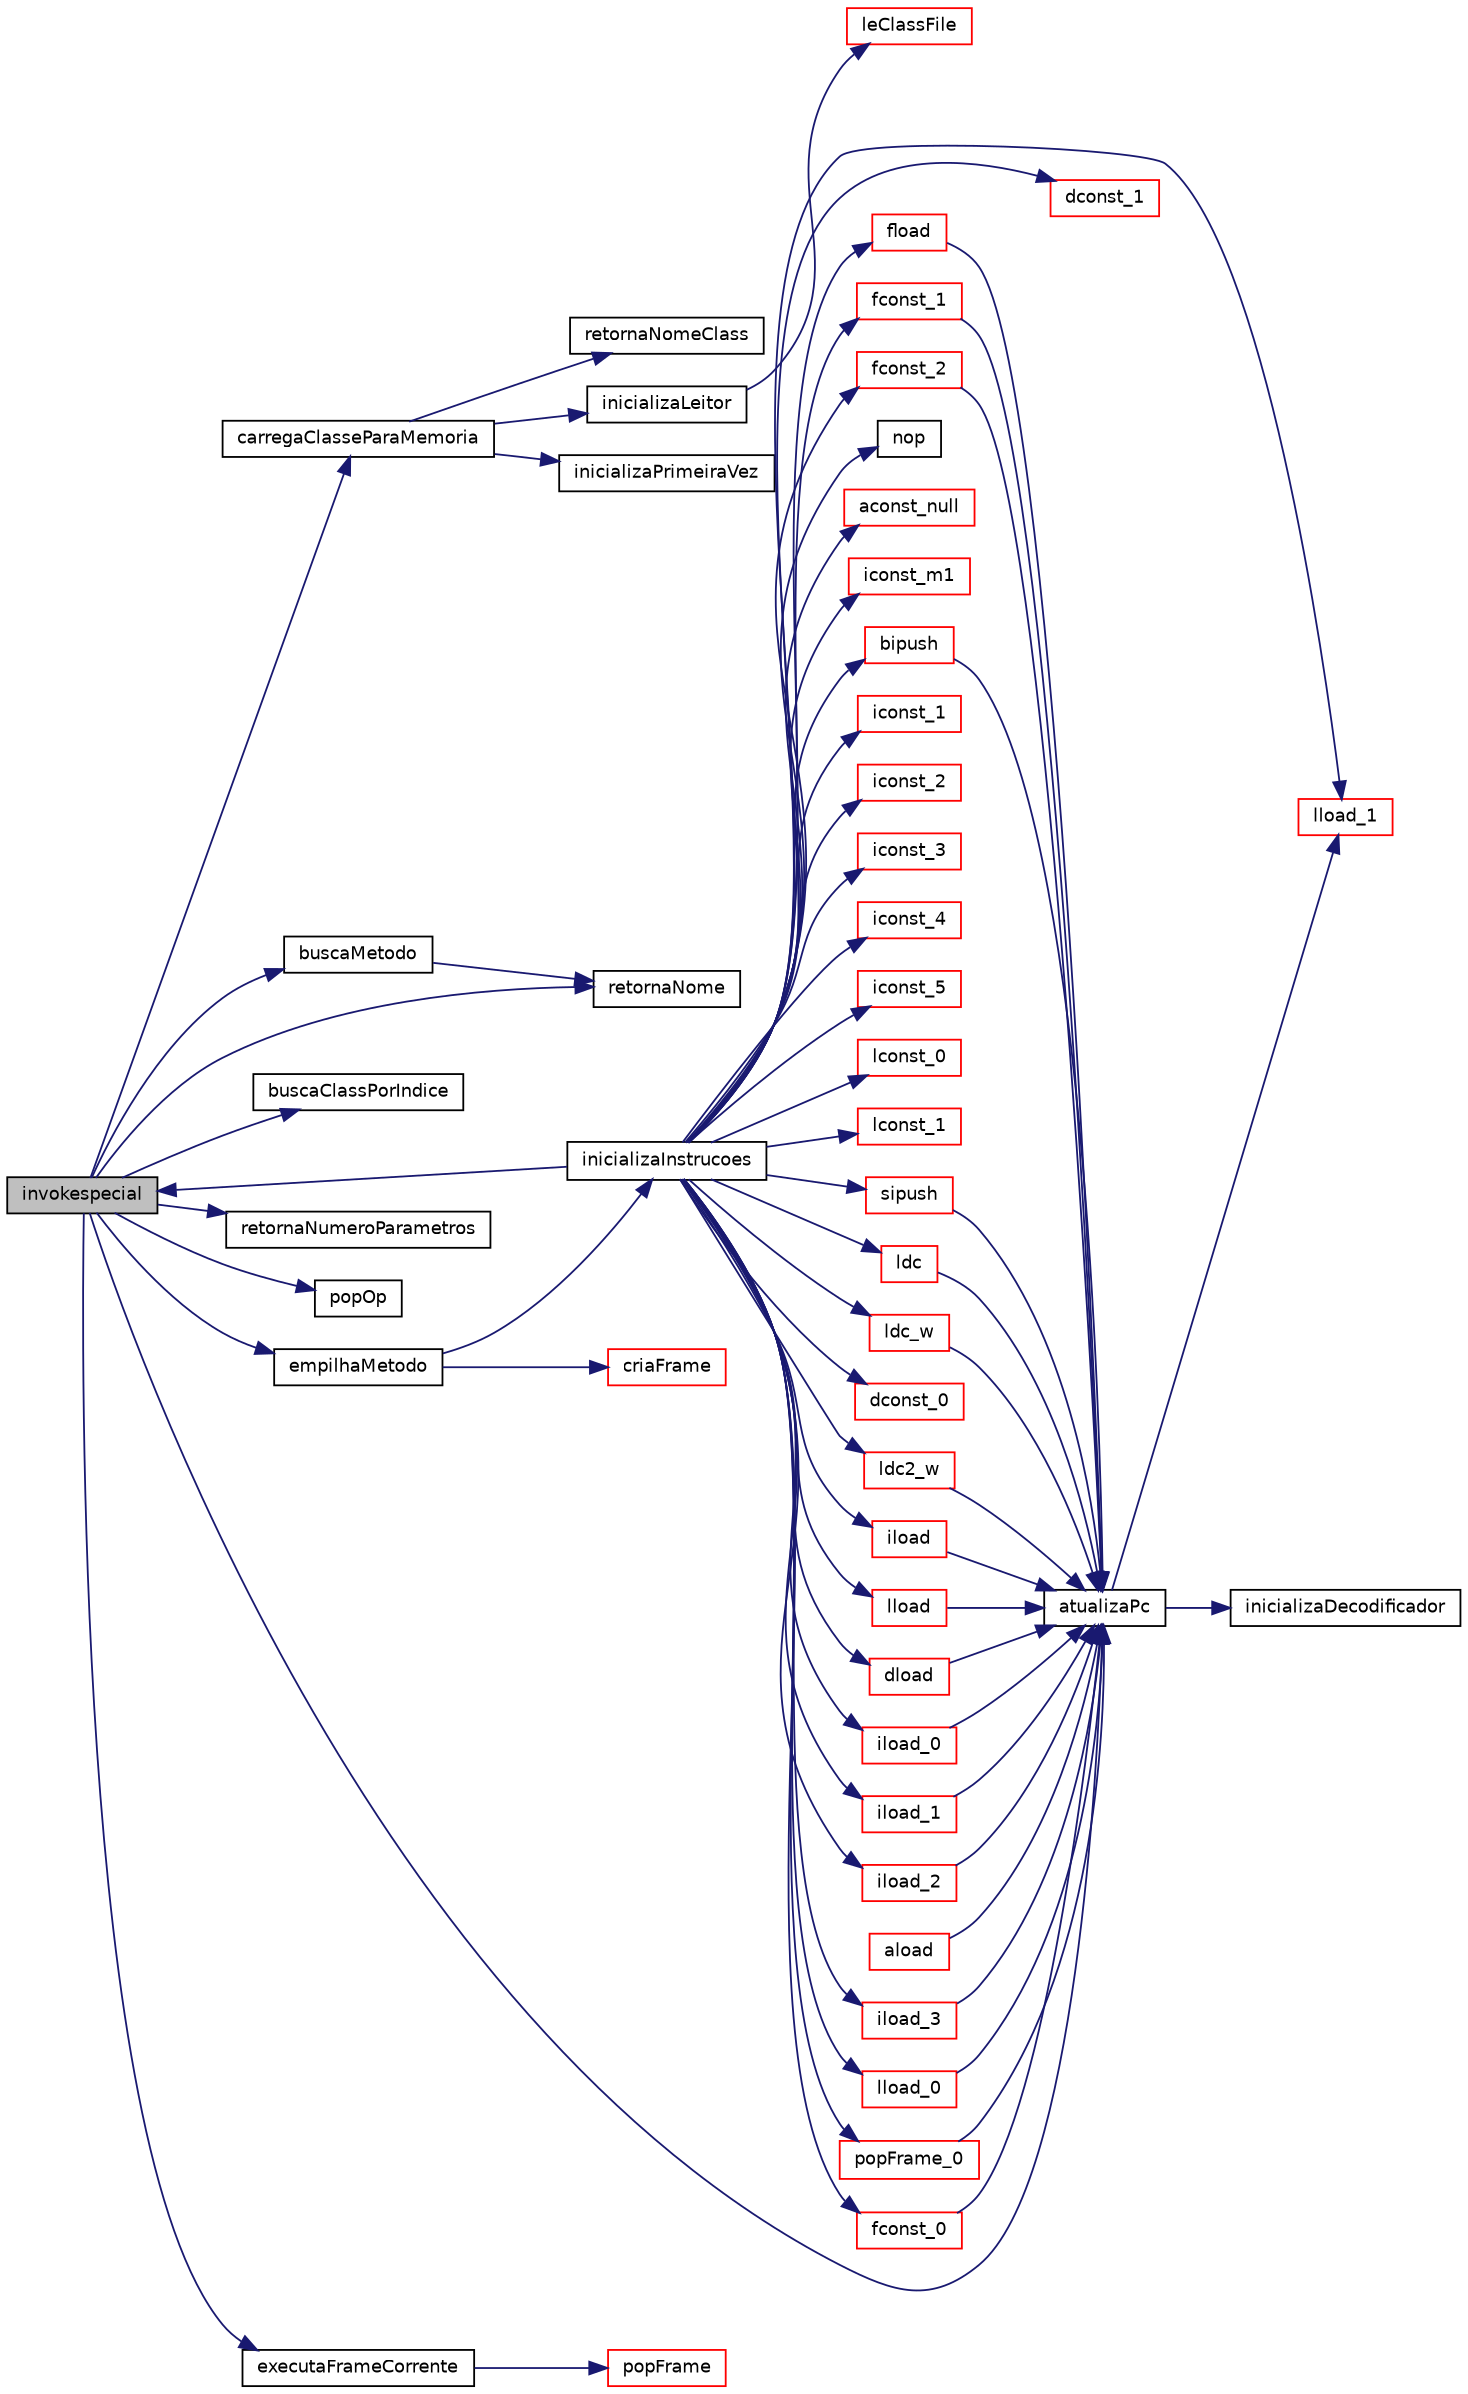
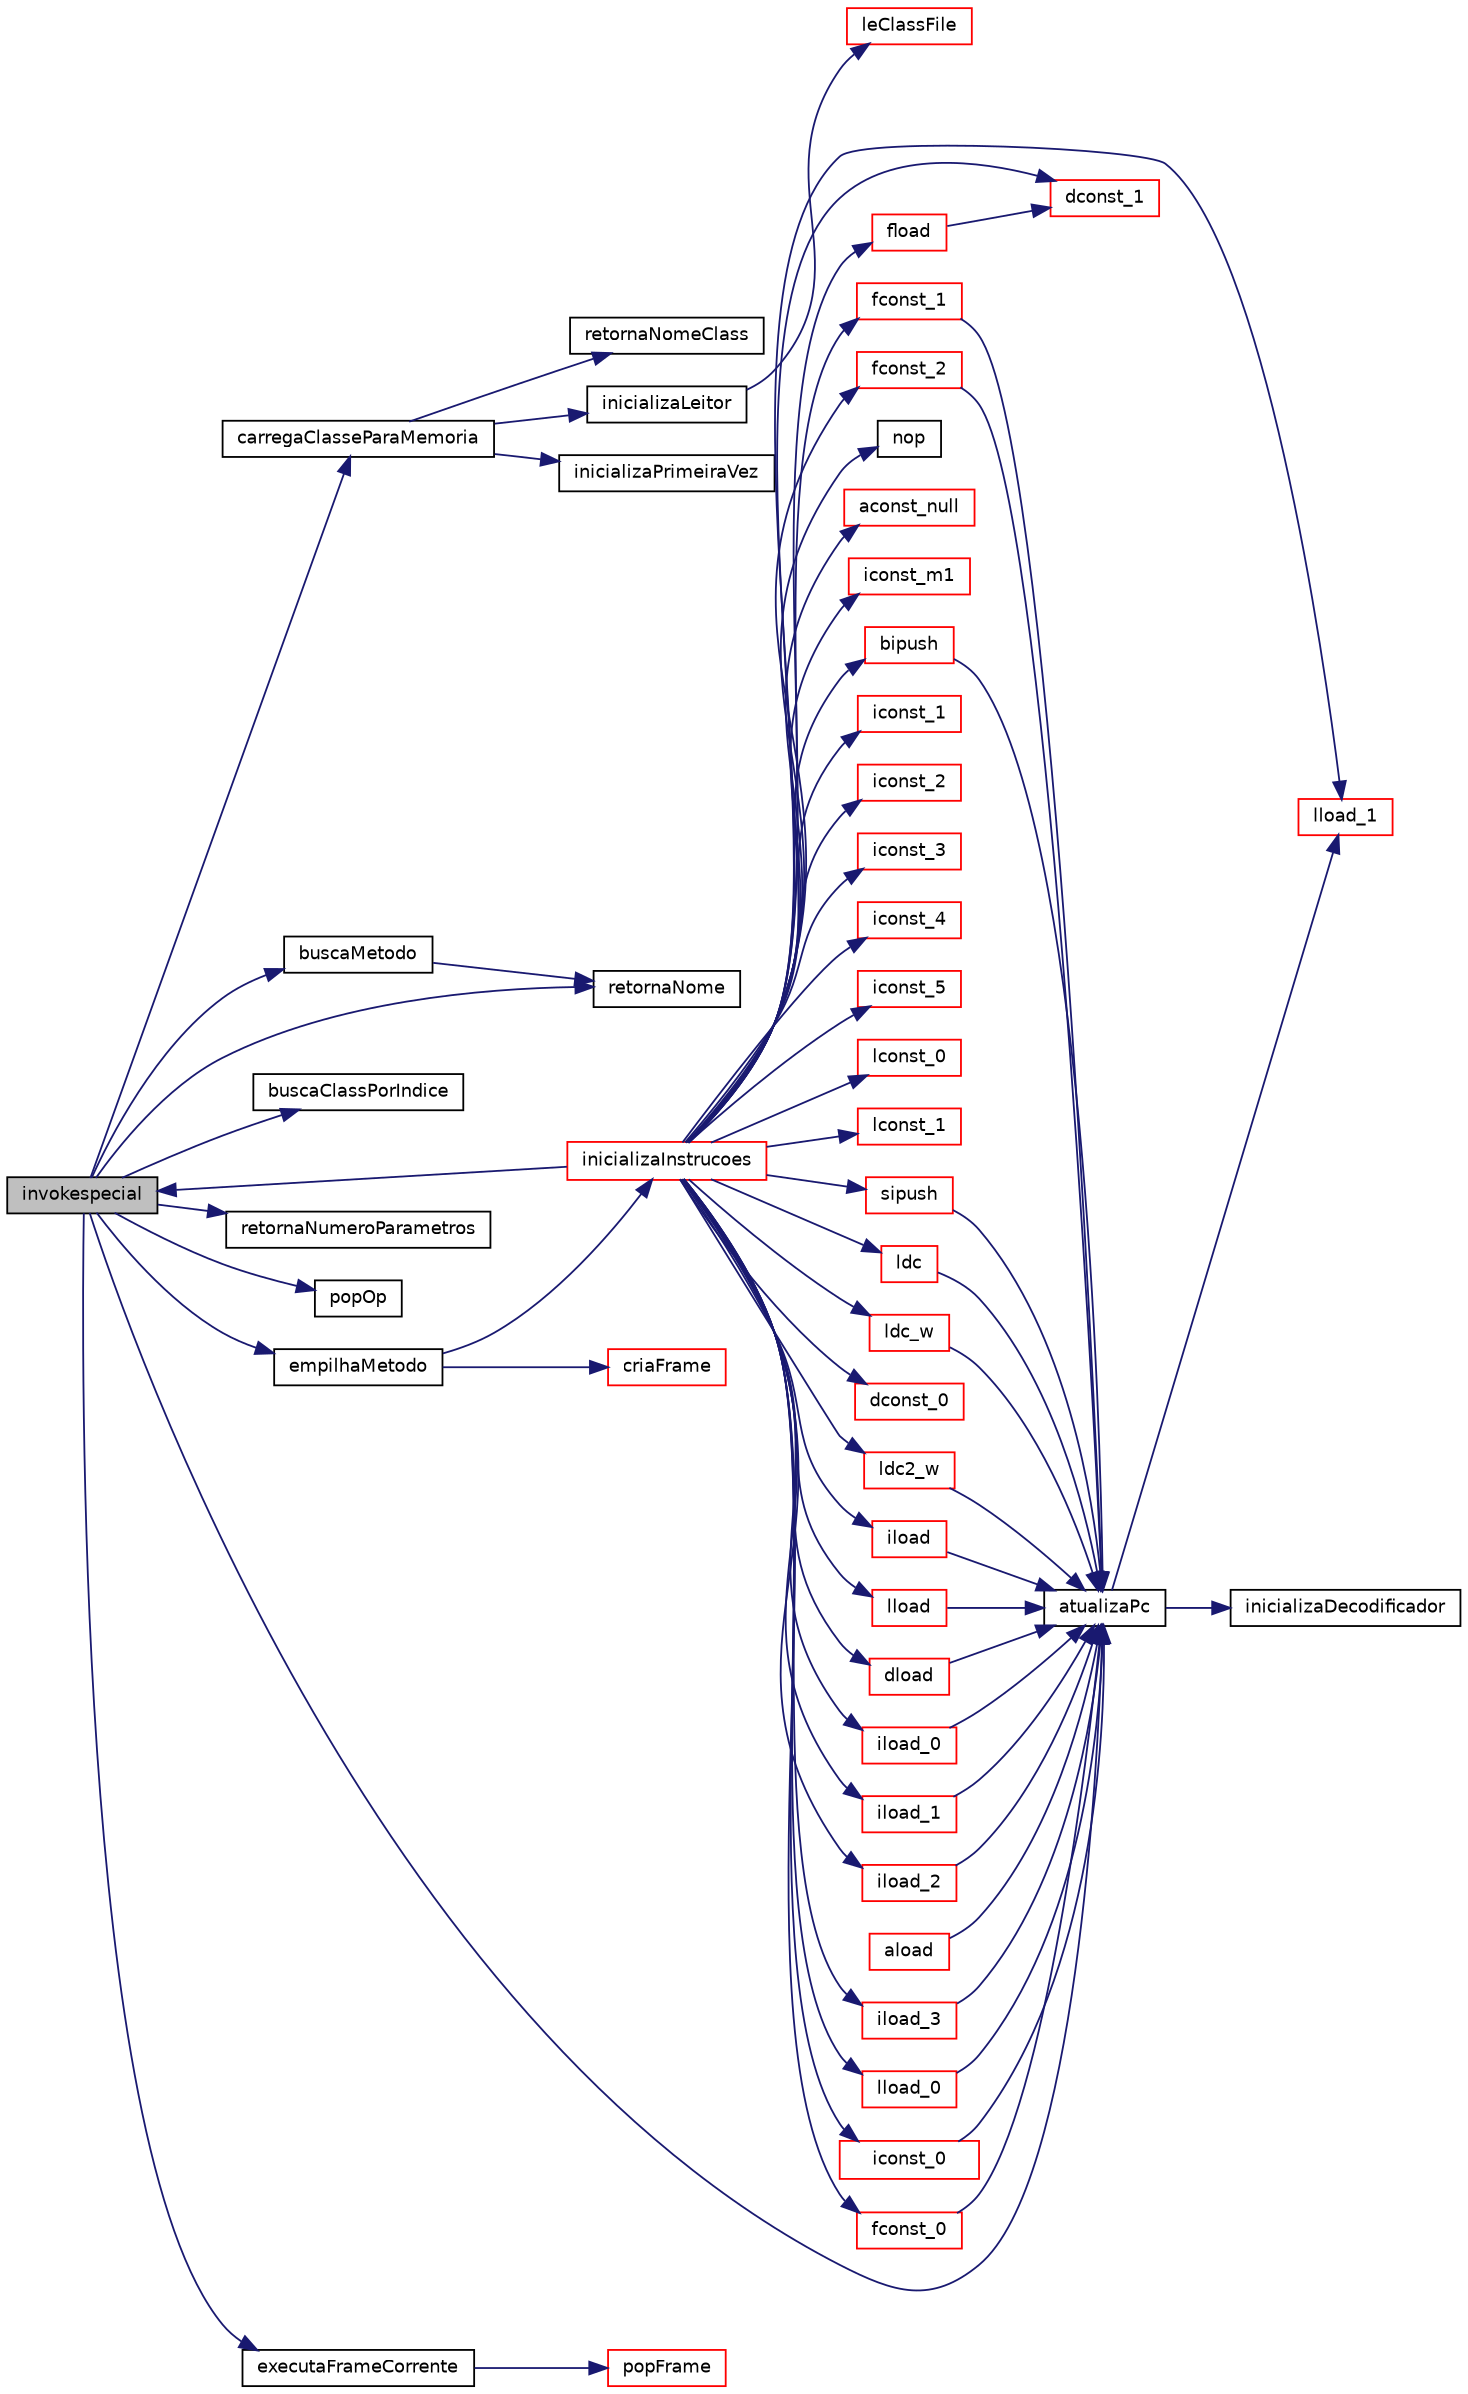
edge "fload" -> "atualizaPc": now "fload" -> "dconst_1"
node "inicializaInstrucoes": color black -> red
node "popFrame_0": label "popFrame_0" -> "iconst_0"
